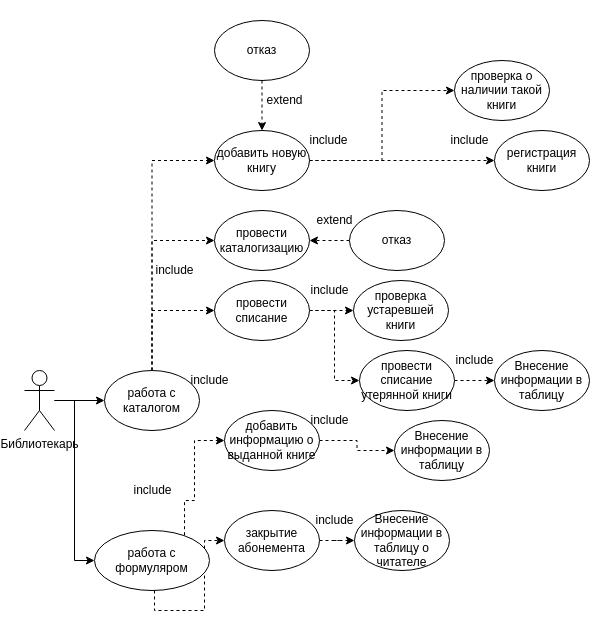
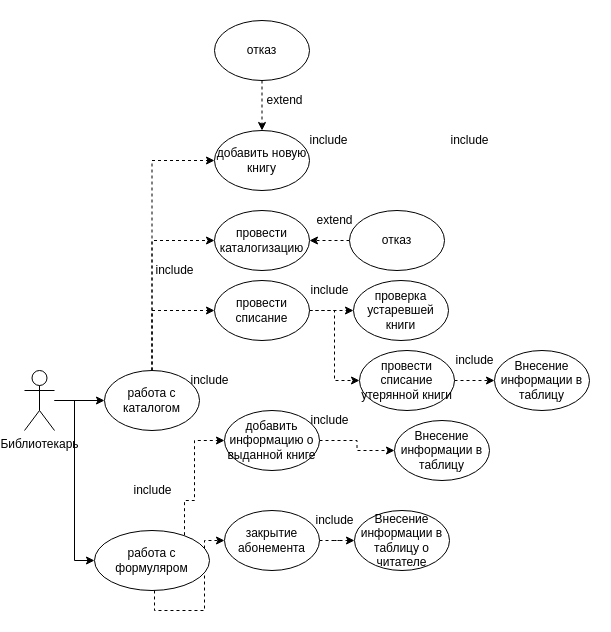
node "проверка о наличии такой книги": removed
edge "добавить новую книгу" -> "проверка о наличии такой книги": removed
edge "добавить новую книгу" -> "регистрация книги": removed
node "регистрация книги": removed
